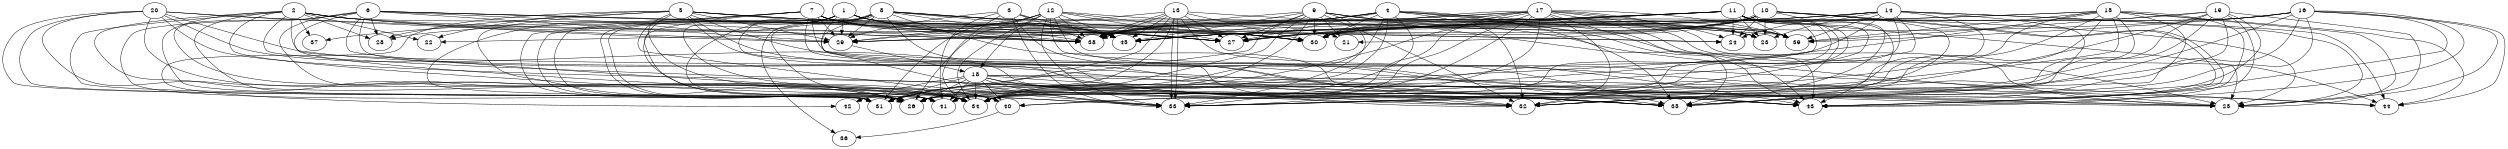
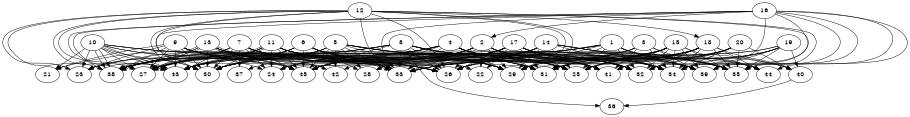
edge "16" -> "45": now "16" -> "2"
edge "1" -> "25": added
edge "29" -> "18": reversed
